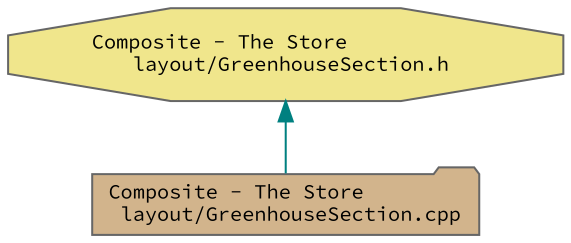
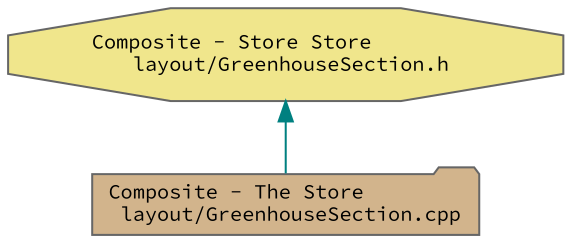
node "Composite - The Store layout/GreenhouseSection.h": label "Composite - The Store layout/GreenhouseSection.h" -> "Composite - Store Store layout/GreenhouseSection.h"
